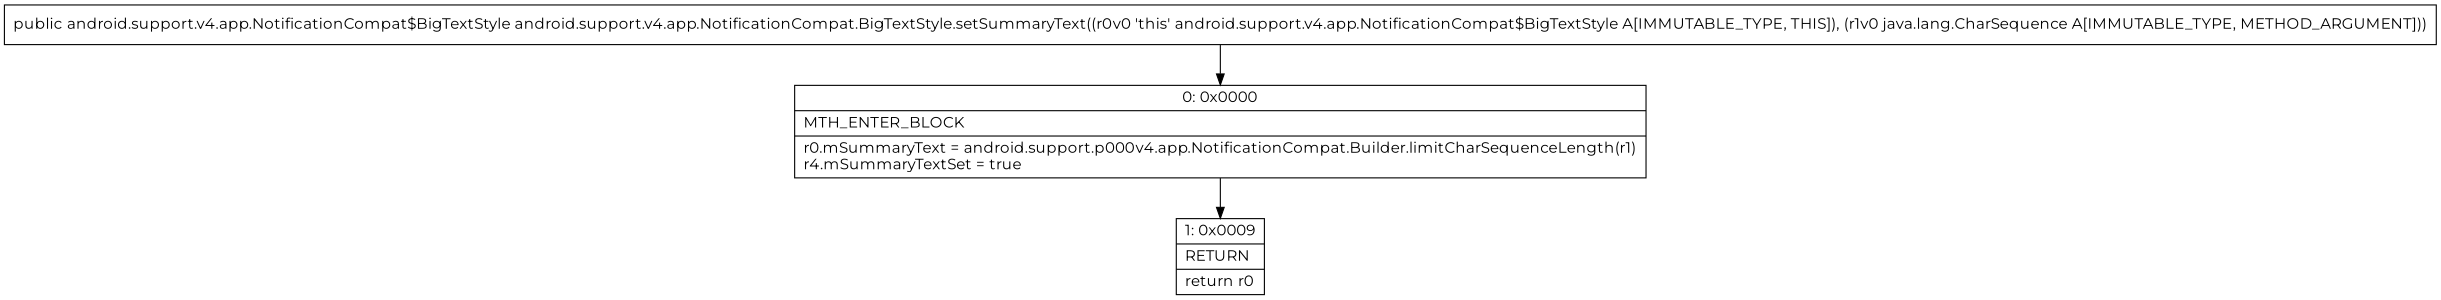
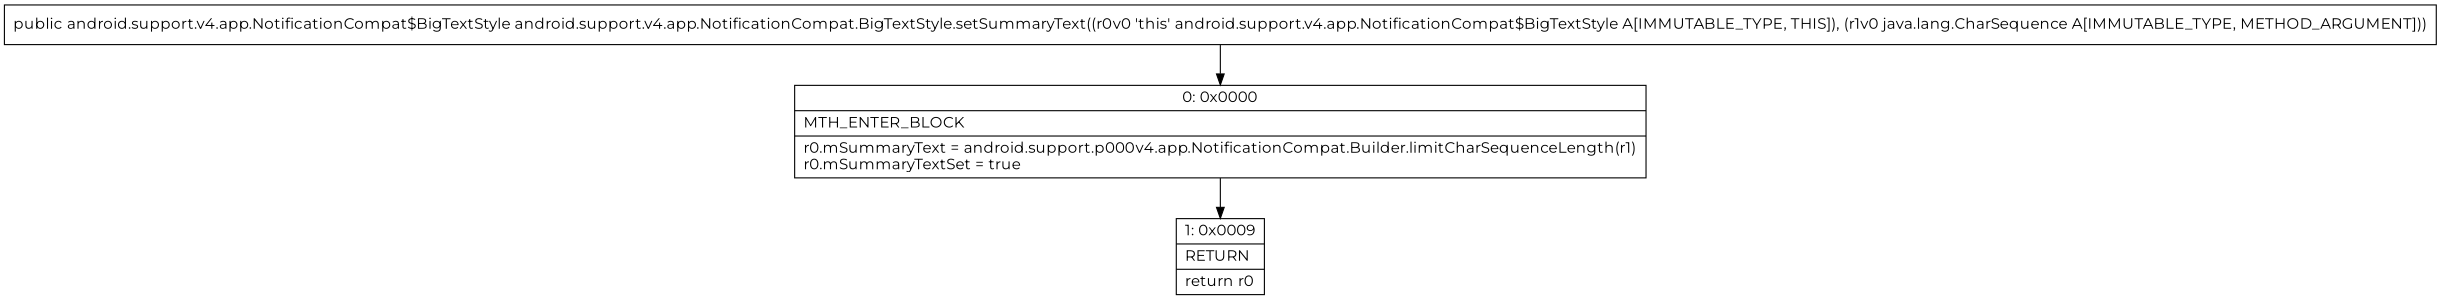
node "0: 0x0000": text "r4.mSummaryTextSet = true" -> "r0.mSummaryTextSet = true"
